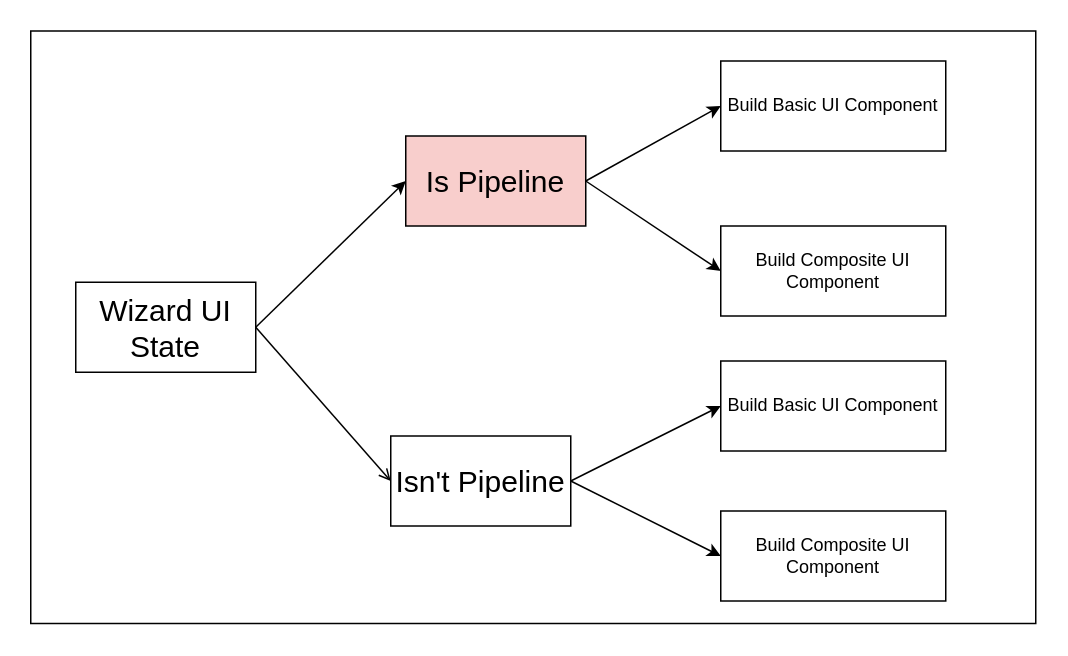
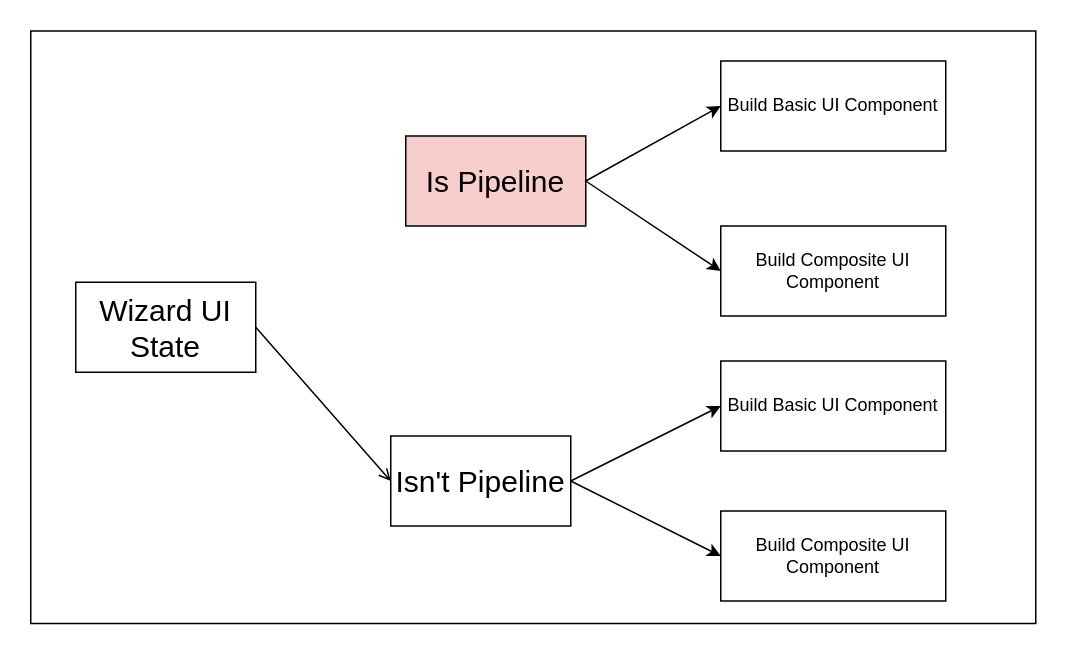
edge "Wizard UI State" -> "Is Pipeline": removed
